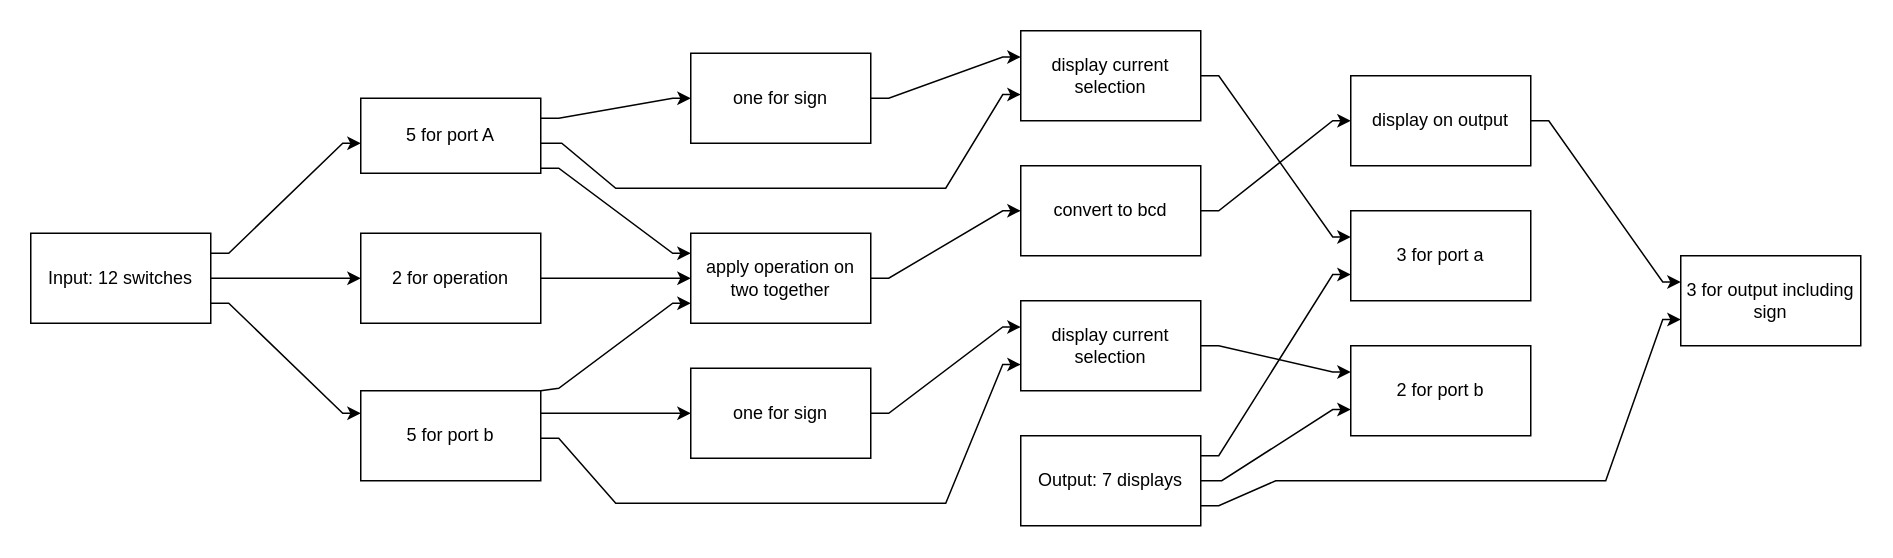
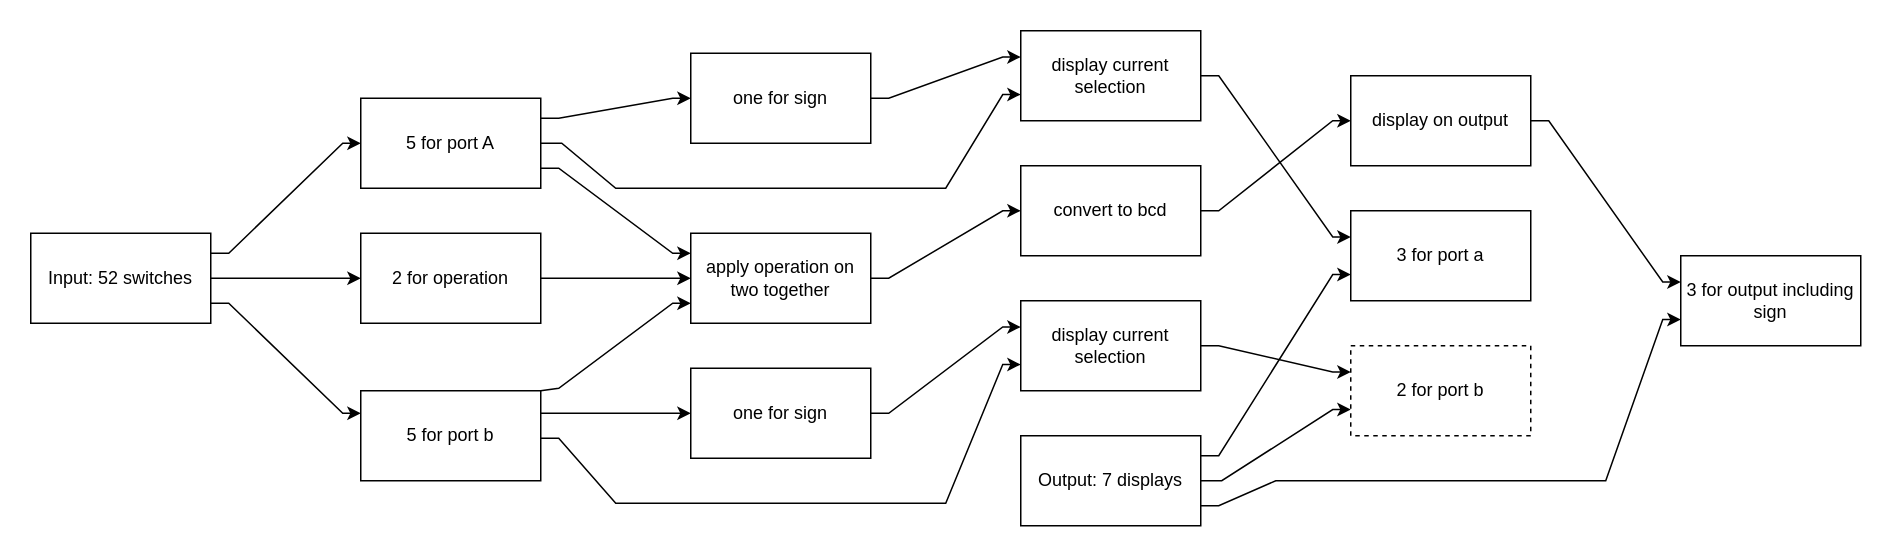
node "5 for port A": size 180x75 -> 180x90
node "Input: 12 switches": label "Input: 12 switches" -> "Input: 52 switches"
node "2 for port b": style solid -> dashed
